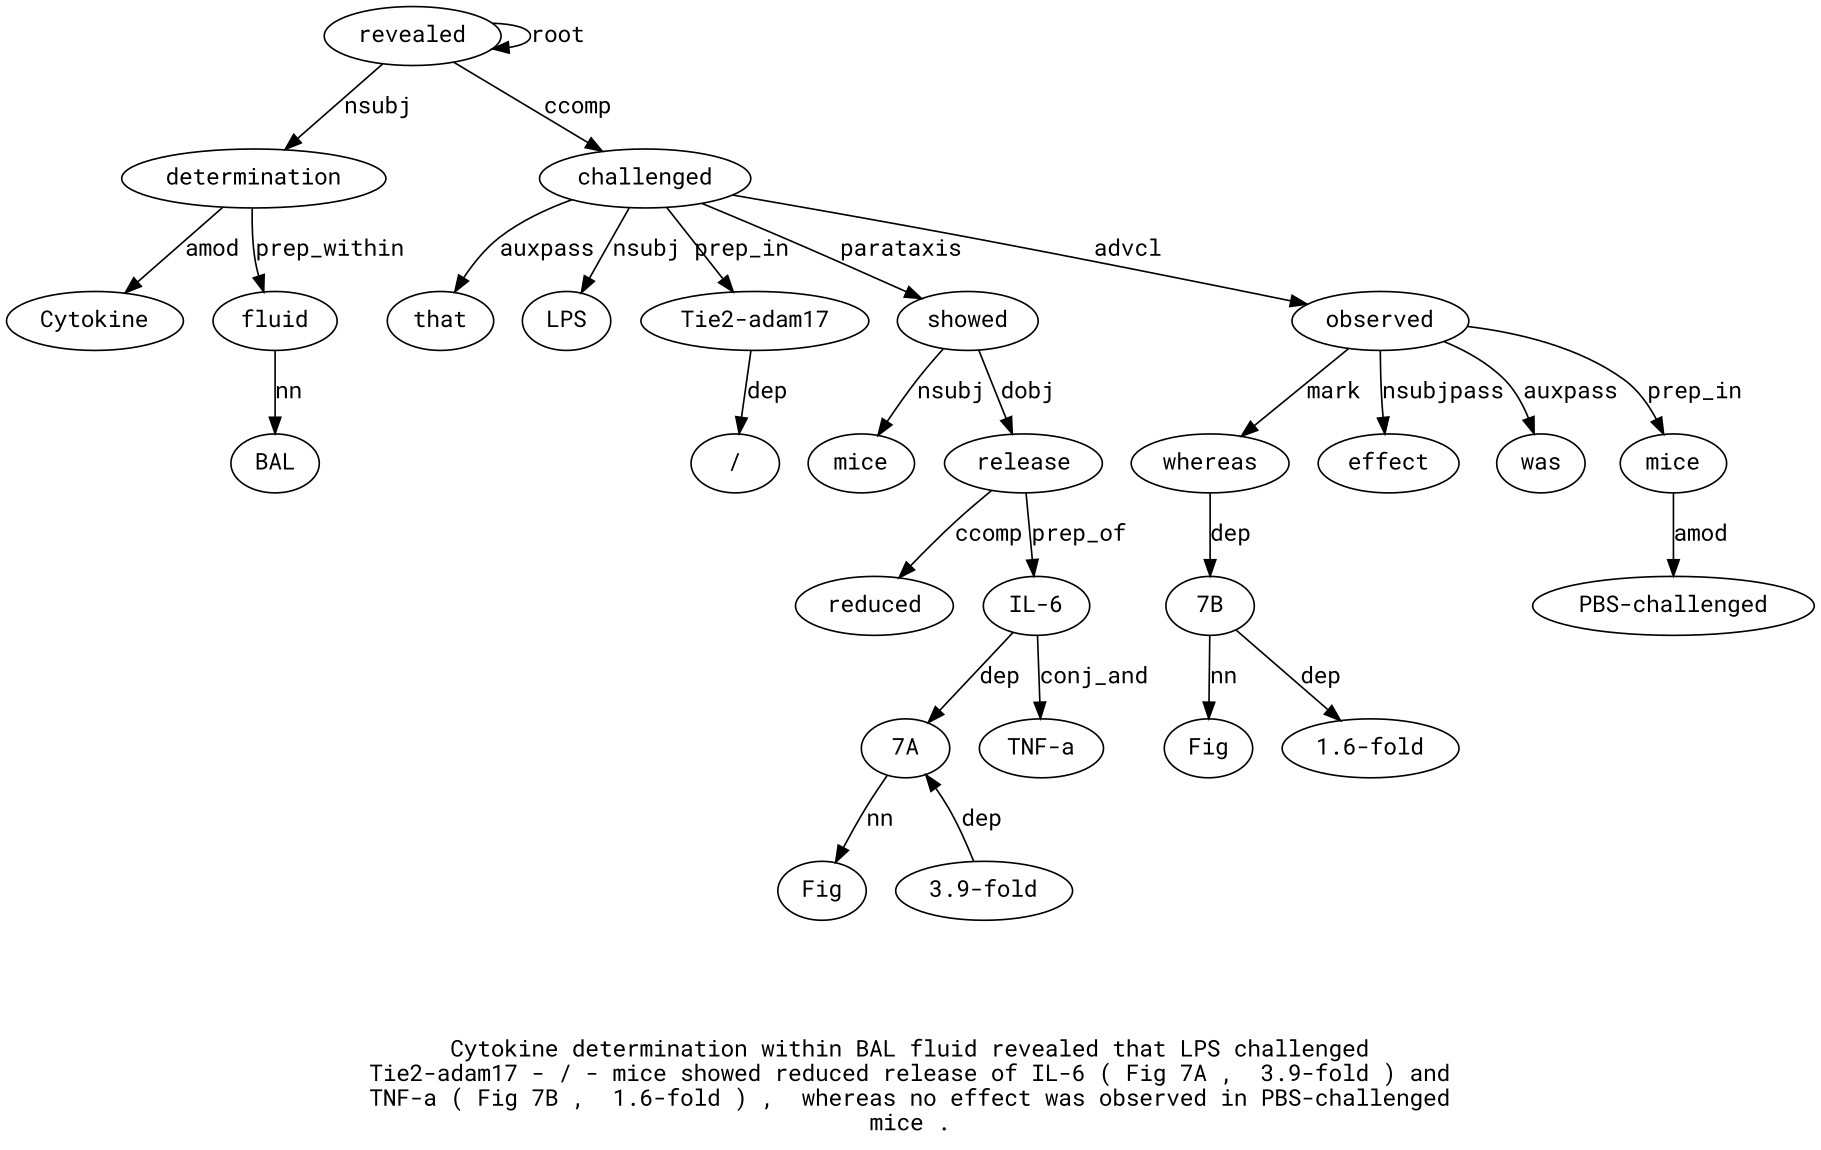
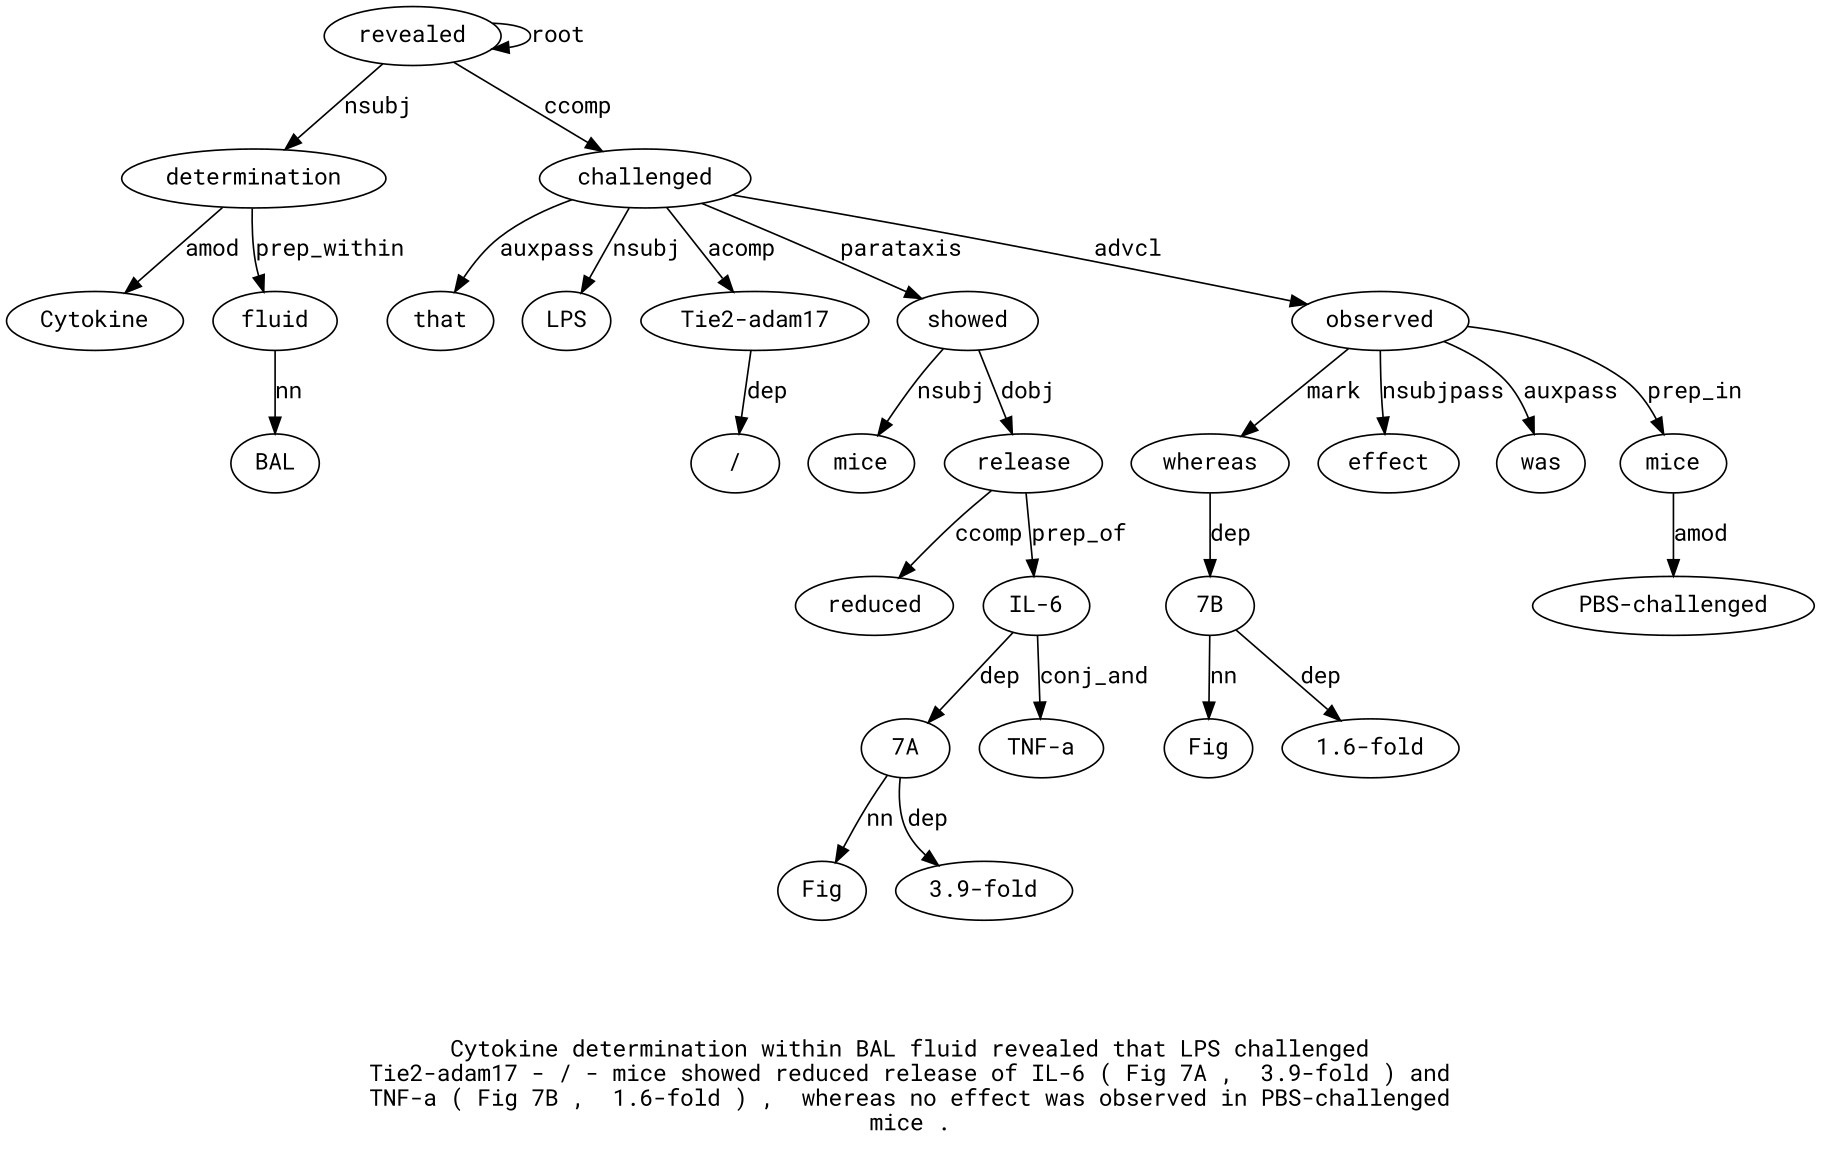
edge "challenged" -> "Tie2-adam17": label "prep_in" -> "acomp"
edge "3.9-fold" -> "7A": reversed
